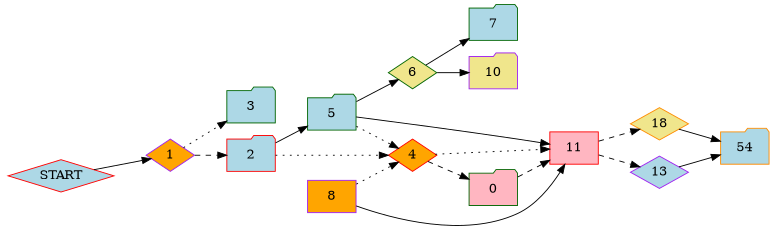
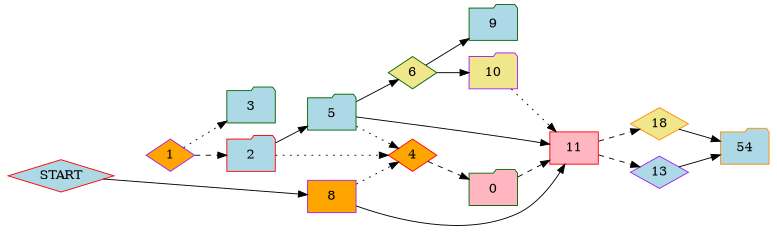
node "7": label "7" -> "9"
edge "4" -> "11": now "10" -> "11"
edge "START" -> "1": now "START" -> "8"
